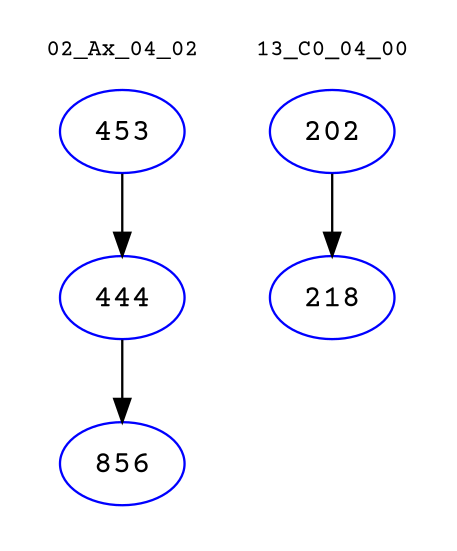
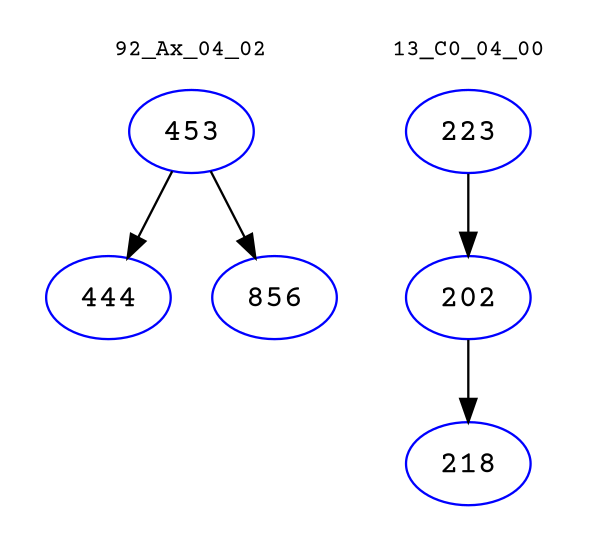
cluster "02_Ax_04_02": label "02_Ax_04_02" -> "92_Ax_04_02"
node "223": added
edge "444" -> "856": now "453" -> "856"
